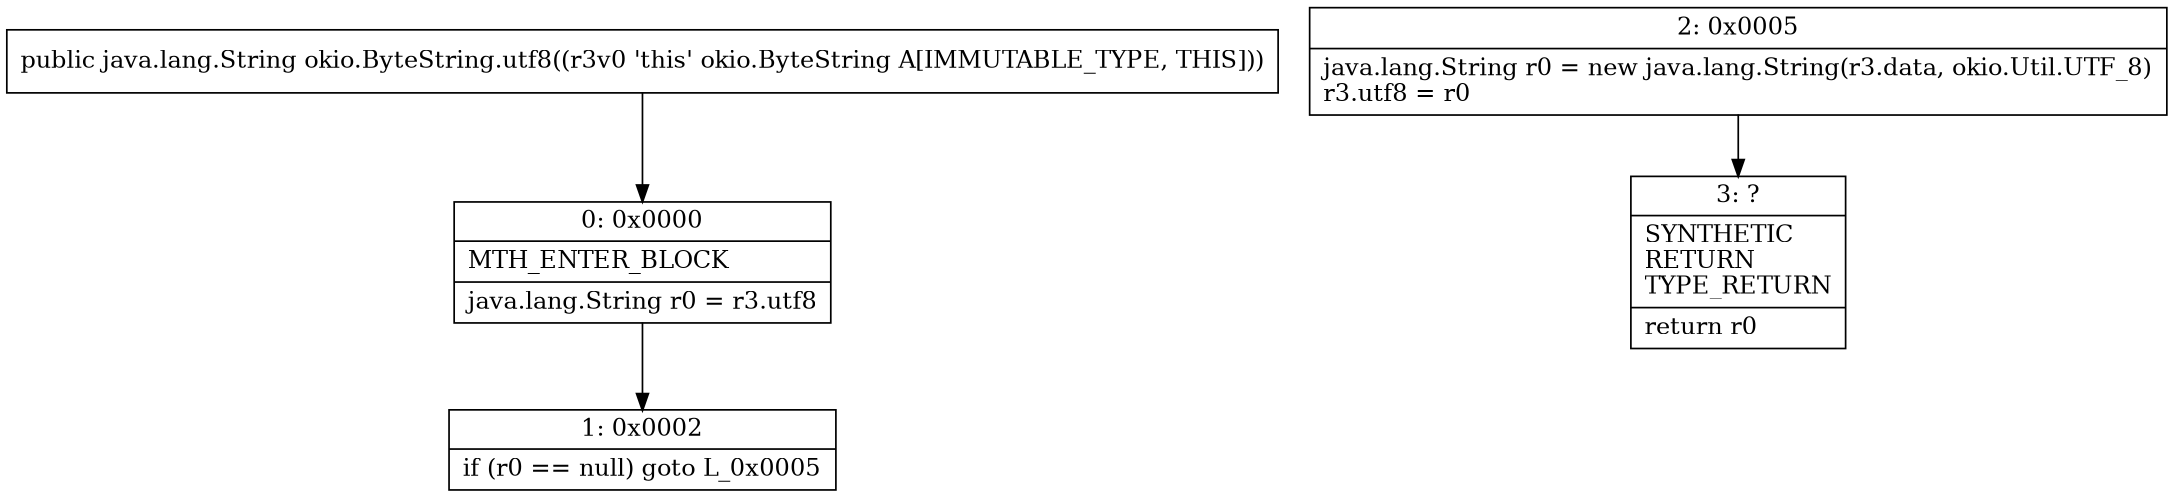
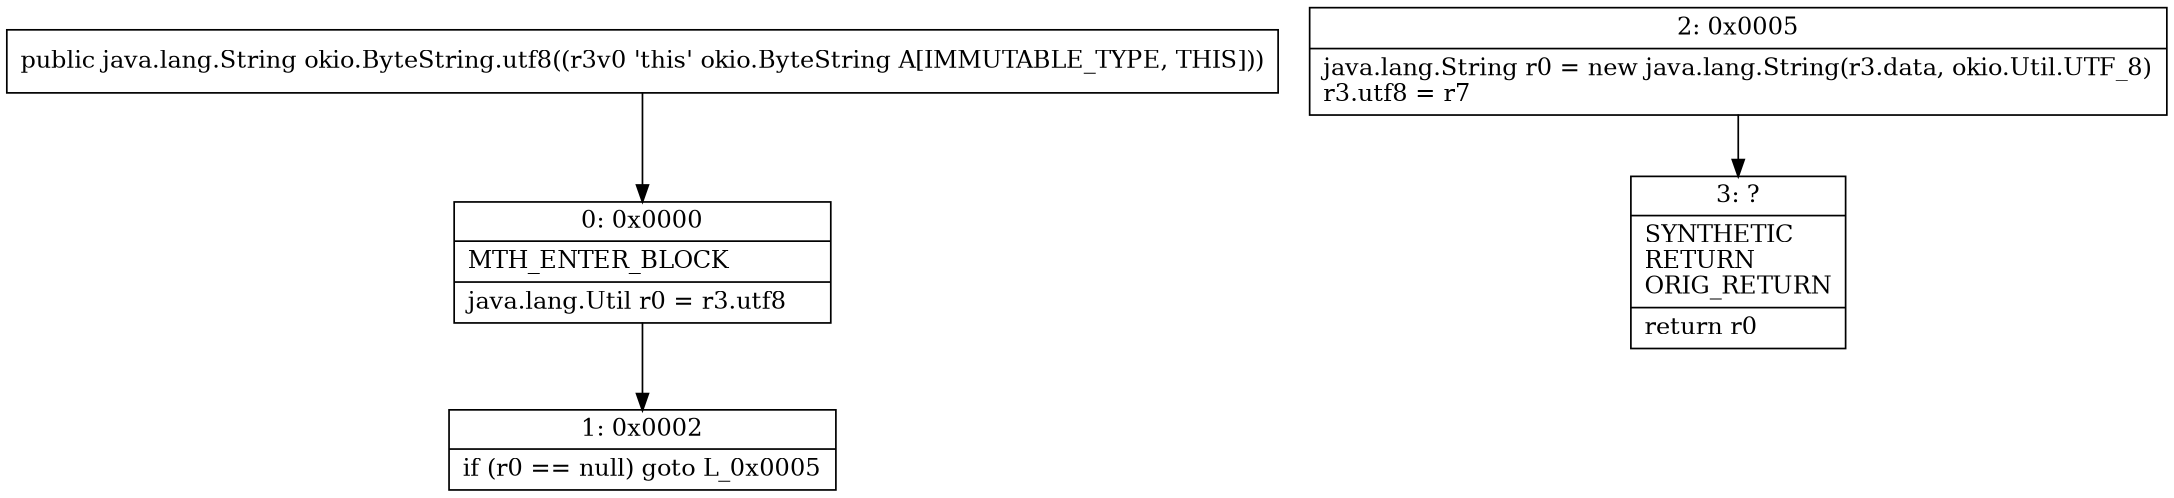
node "2: 0x0005": text "r3.utf8 = r0" -> "r3.utf8 = r7"
node "3: ?": text "TYPE_RETURN" -> "ORIG_RETURN"
node "0: 0x0000": text "java.lang.String r0 = r3.utf8" -> "java.lang.Util r0 = r3.utf8"
